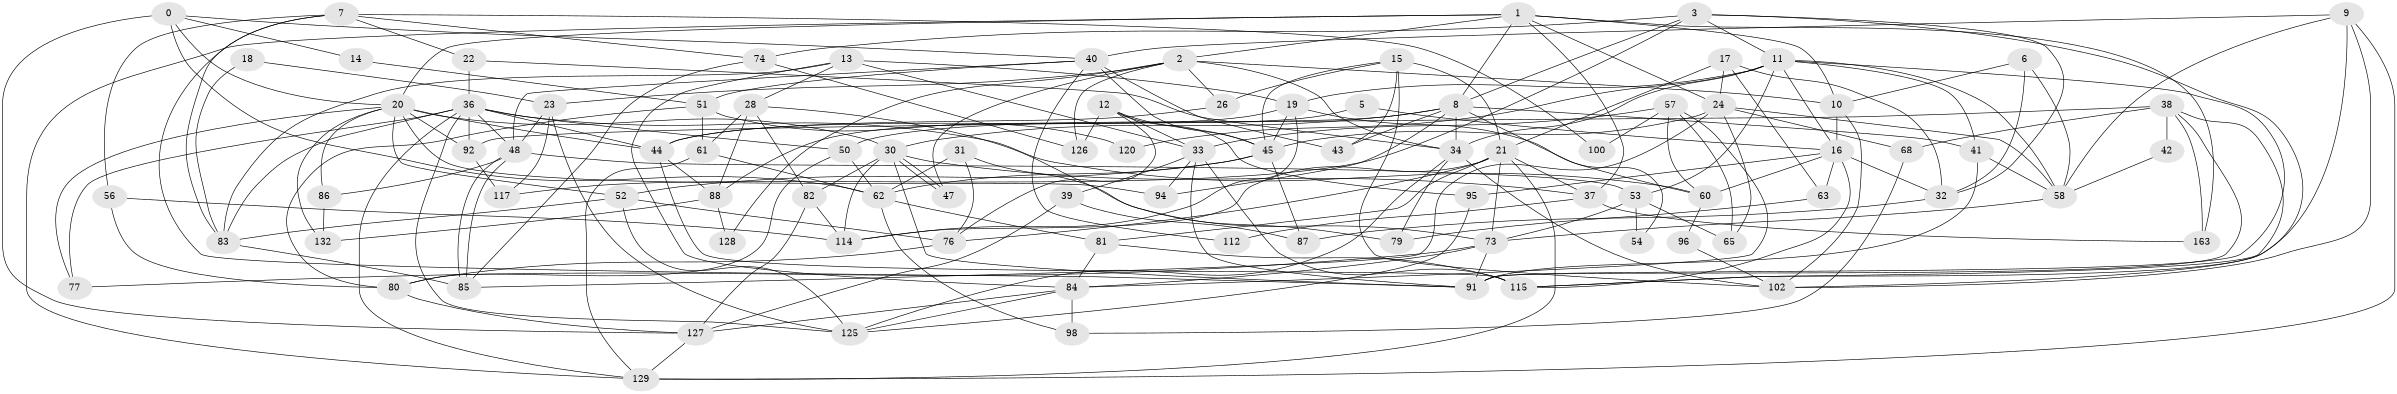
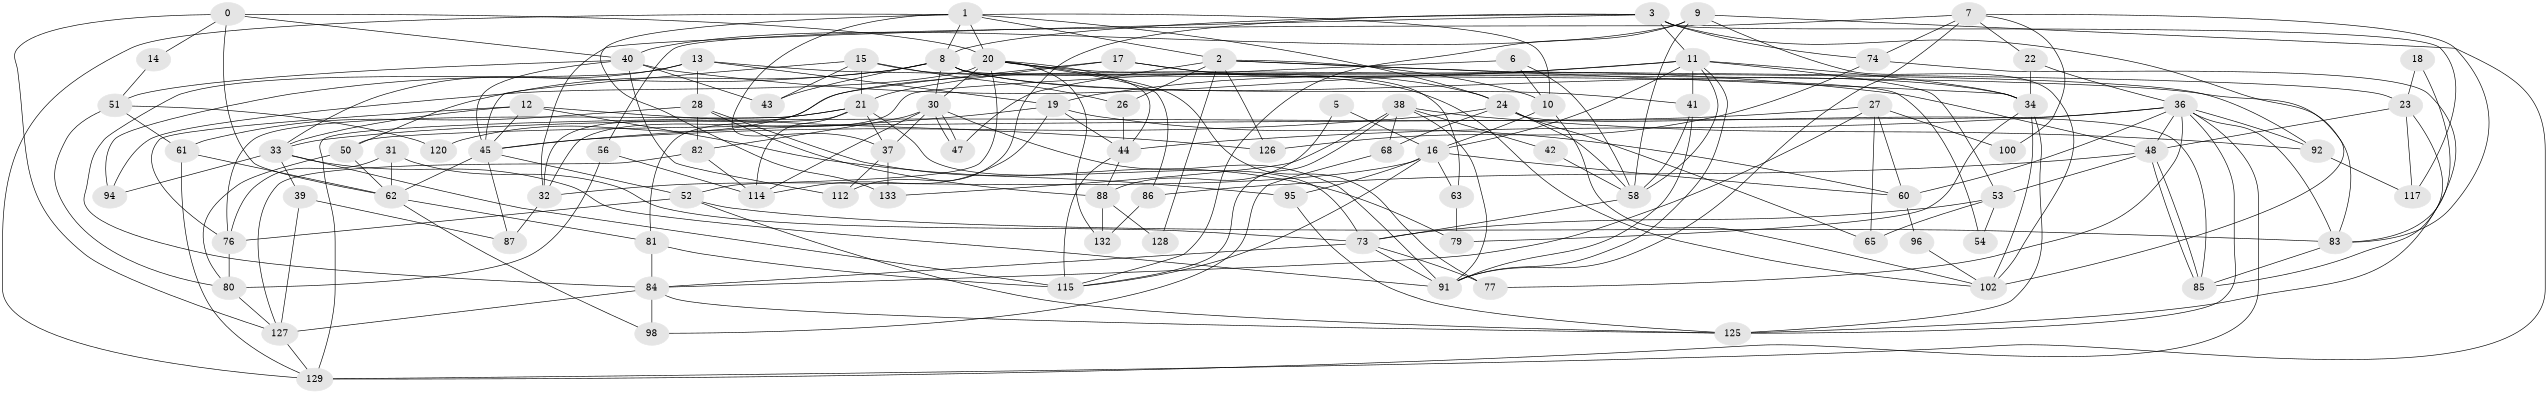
edge "3" -- "112": added
node "57": label "57" -> "27"
node "163": label "163" -> "133"
